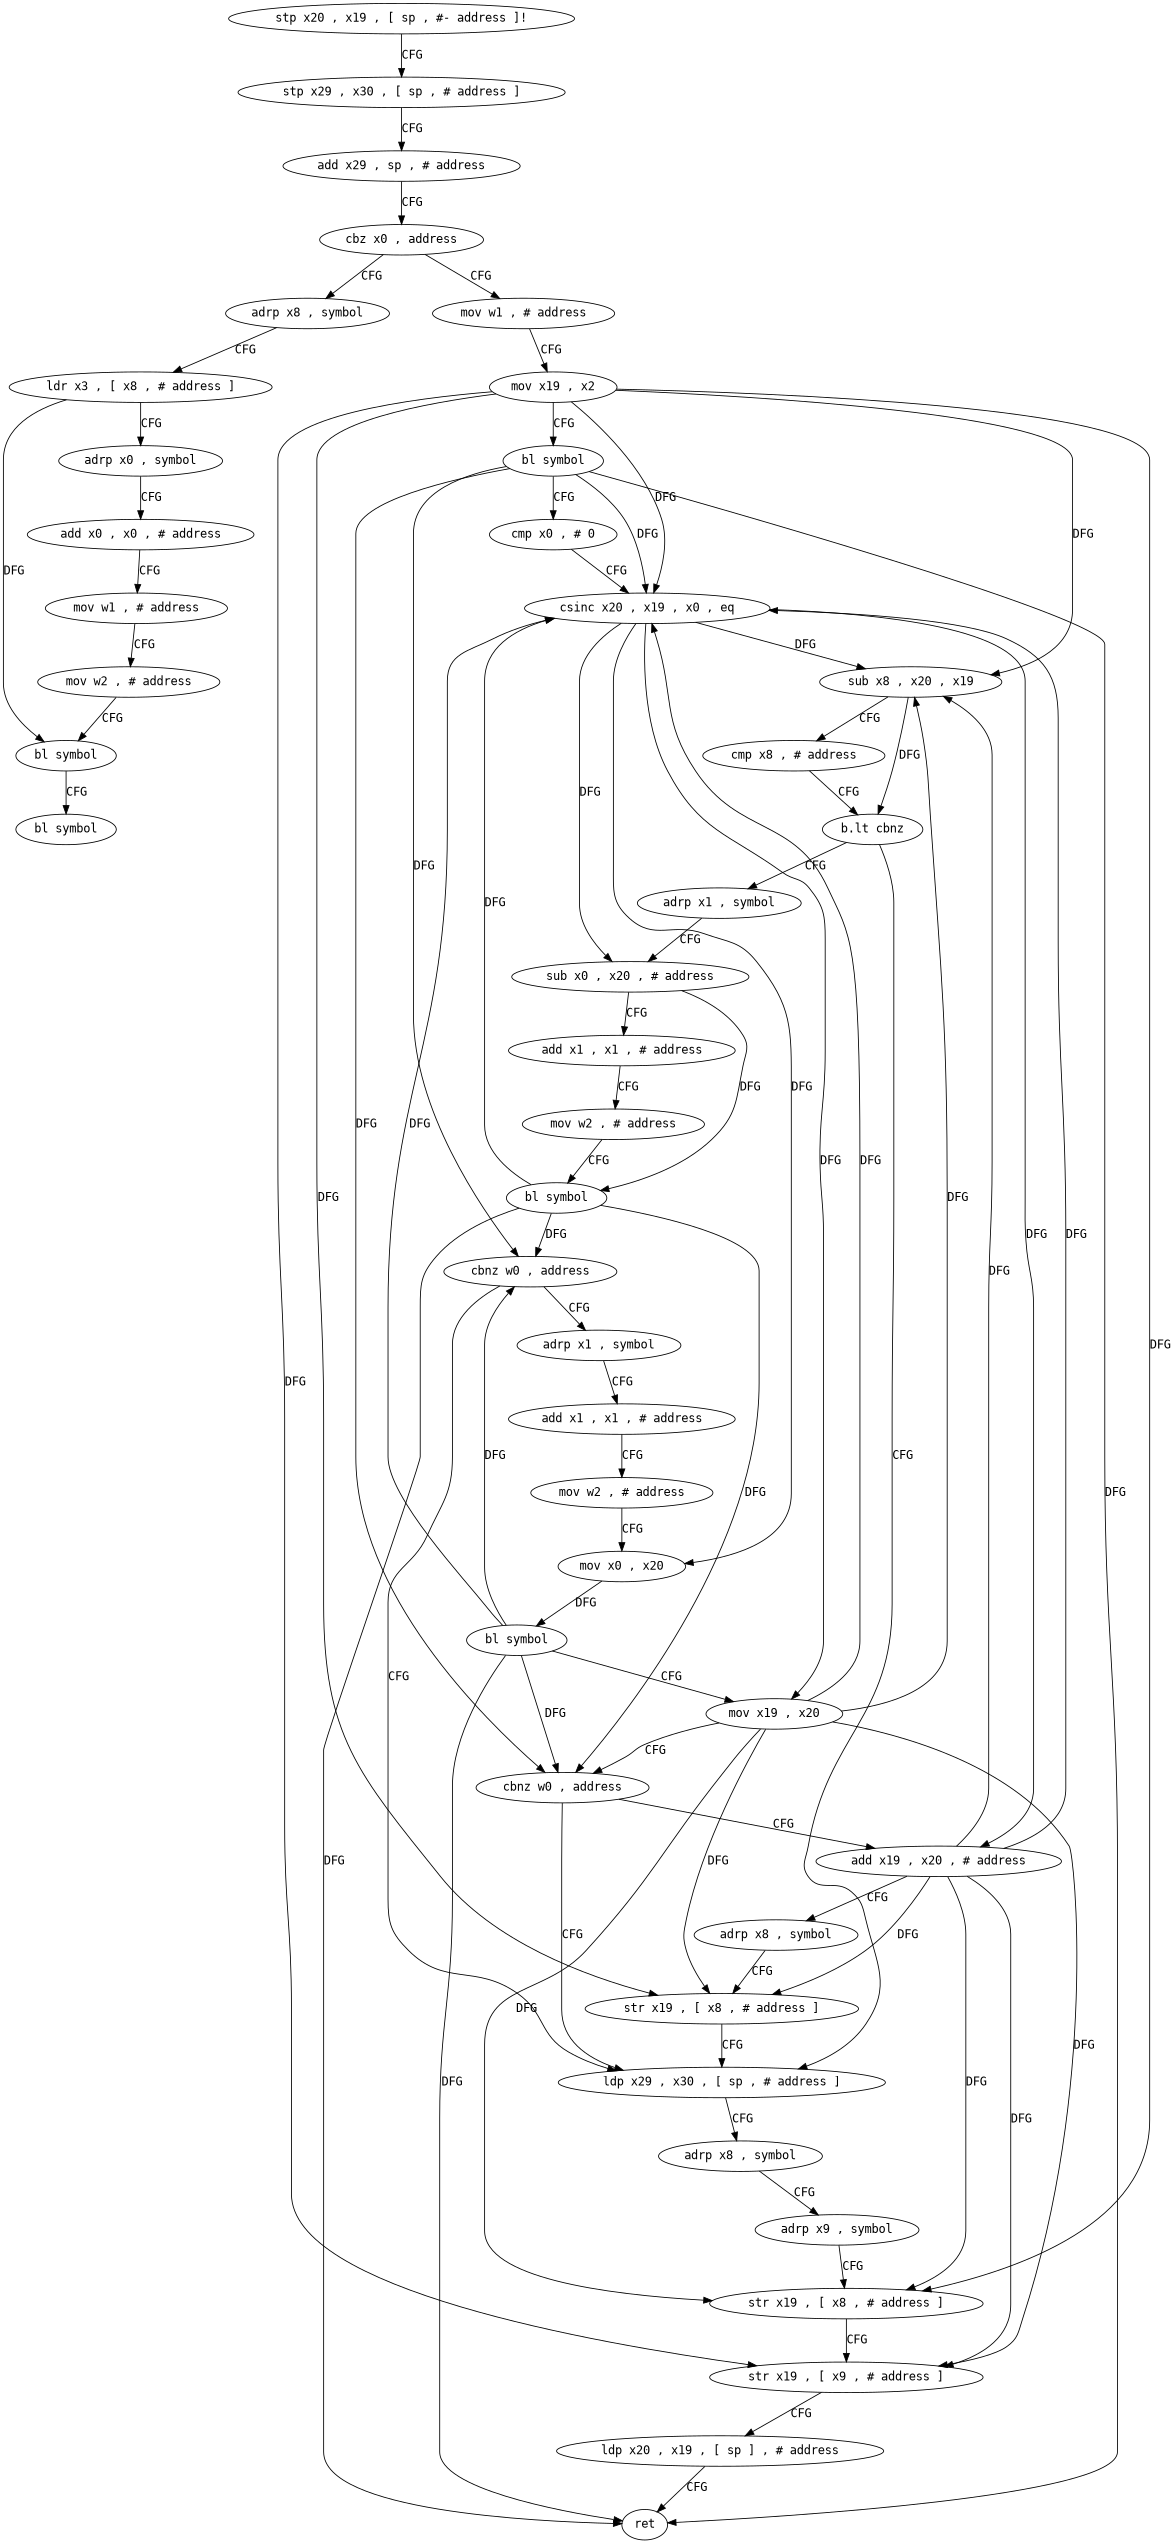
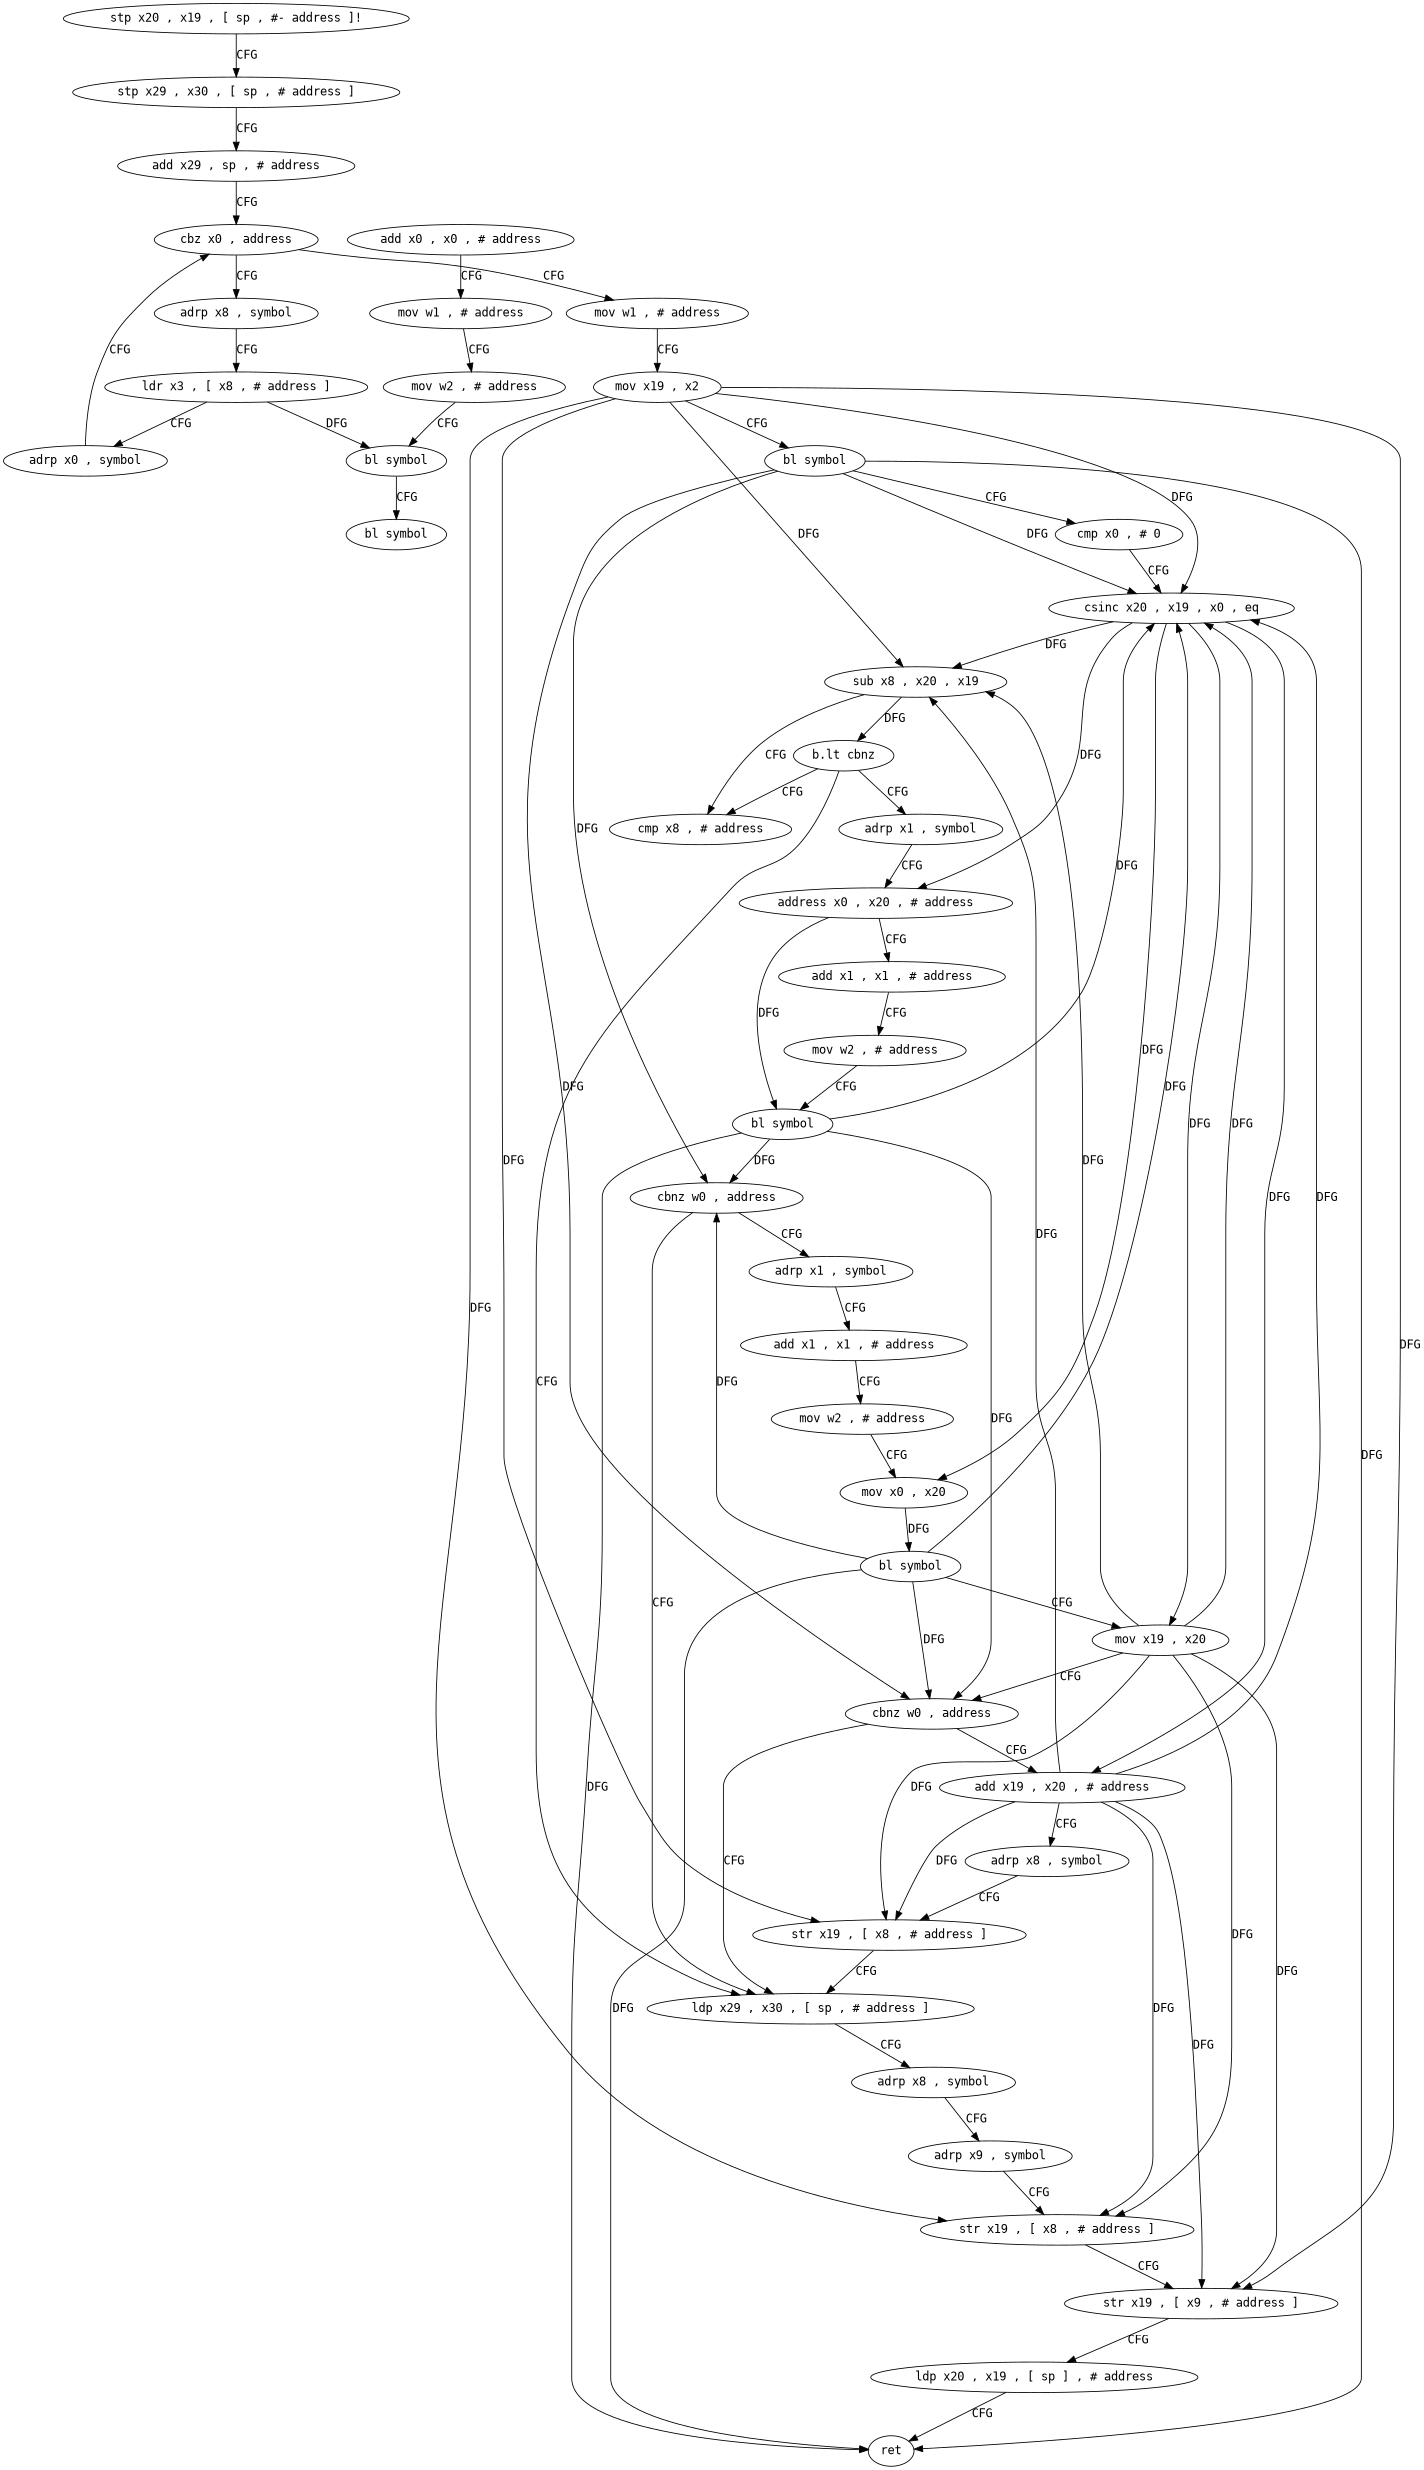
edge "adrp x0 , symbol" -> "add x0 , x0 , # address": now "adrp x0 , symbol" -> "cbz x0 , address"
edge "cmp x8 , # address" -> "b.lt cbnz": reversed
node "sub x0 , x20 , # address": label "sub x0 , x20 , # address" -> "address x0 , x20 , # address"
